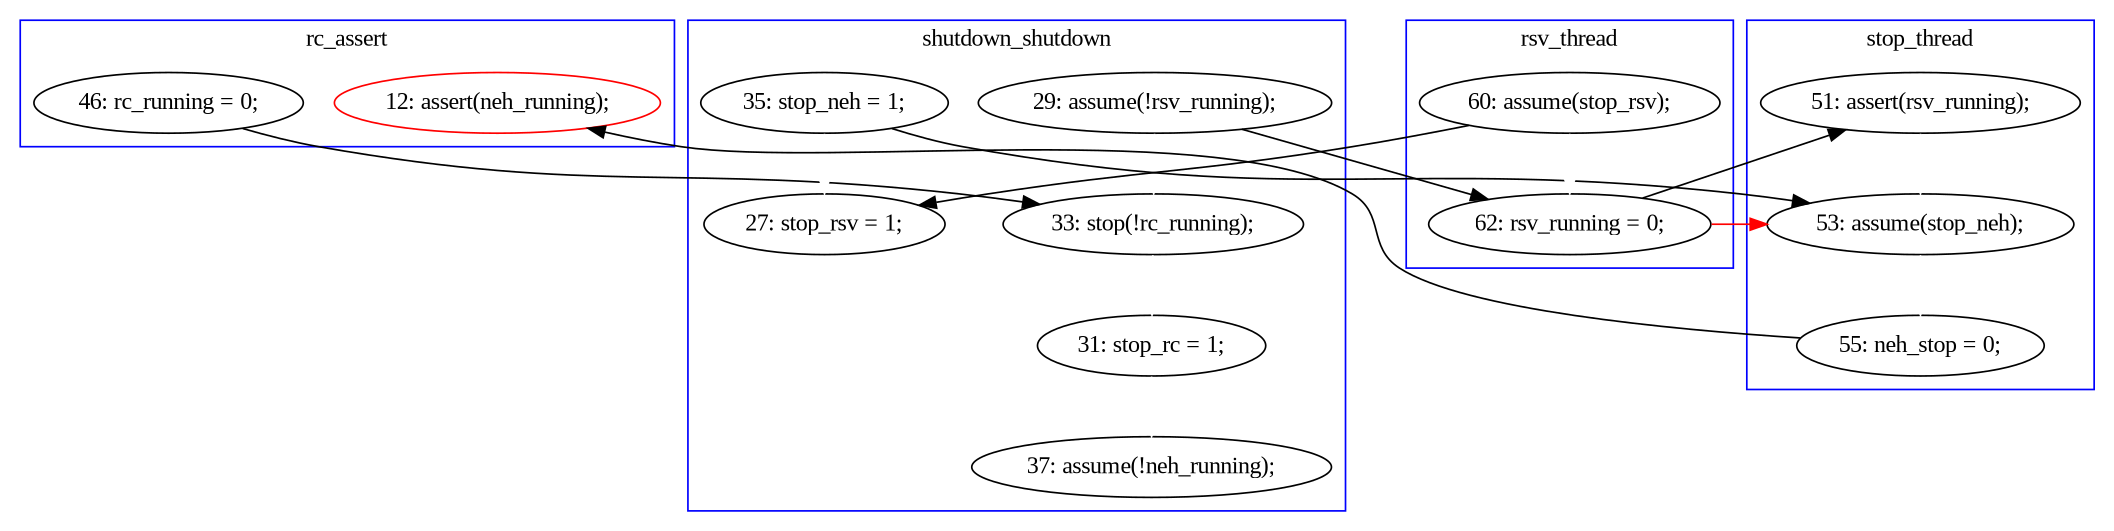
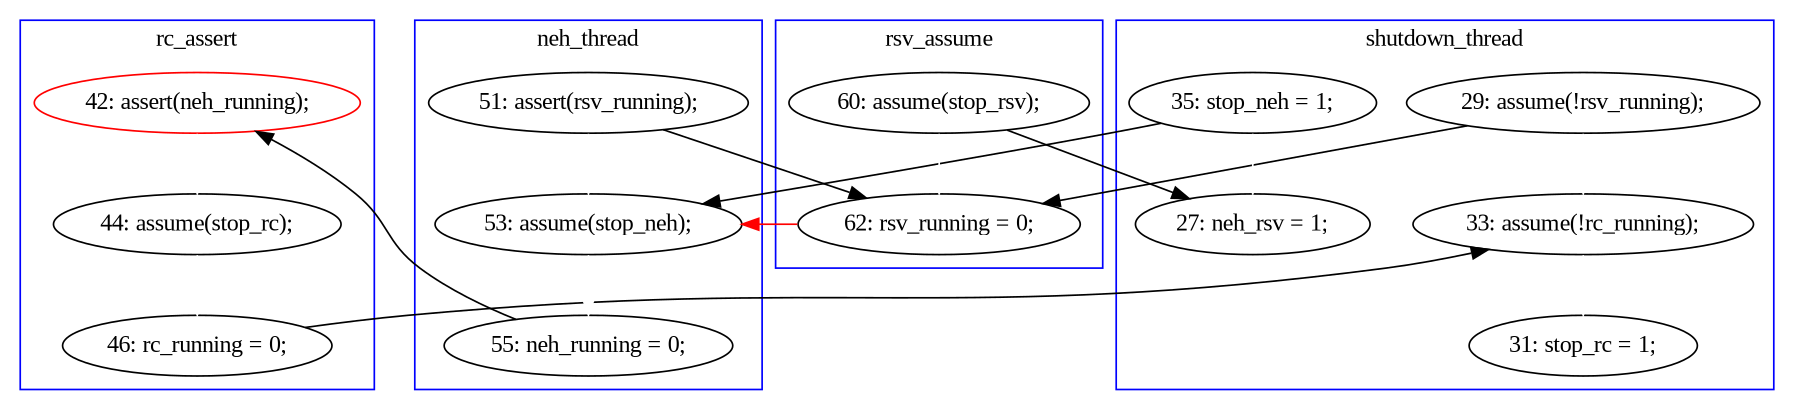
cluster "shutdown_shutdown": label "shutdown_shutdown" -> "shutdown_thread"
cluster "rsv_thread": label "rsv_thread" -> "rsv_assume"
cluster "stop_thread": label "stop_thread" -> "neh_thread"
node "12: assert(neh_running);": label "12: assert(neh_running);" -> "42: assert(neh_running);"
edge "62: rsv_running = 0;" -> "51: assert(rsv_running);": reversed
node "44: assume(stop_rc);": added
node "27: stop_rsv = 1;": label "27: stop_rsv = 1;" -> "27: neh_rsv = 1;"
node "33: stop(!rc_running);": label "33: stop(!rc_running);" -> "33: assume(!rc_running);"
node "55: neh_stop = 0;": label "55: neh_stop = 0;" -> "55: neh_running = 0;"
node "37: assume(!neh_running);": removed
